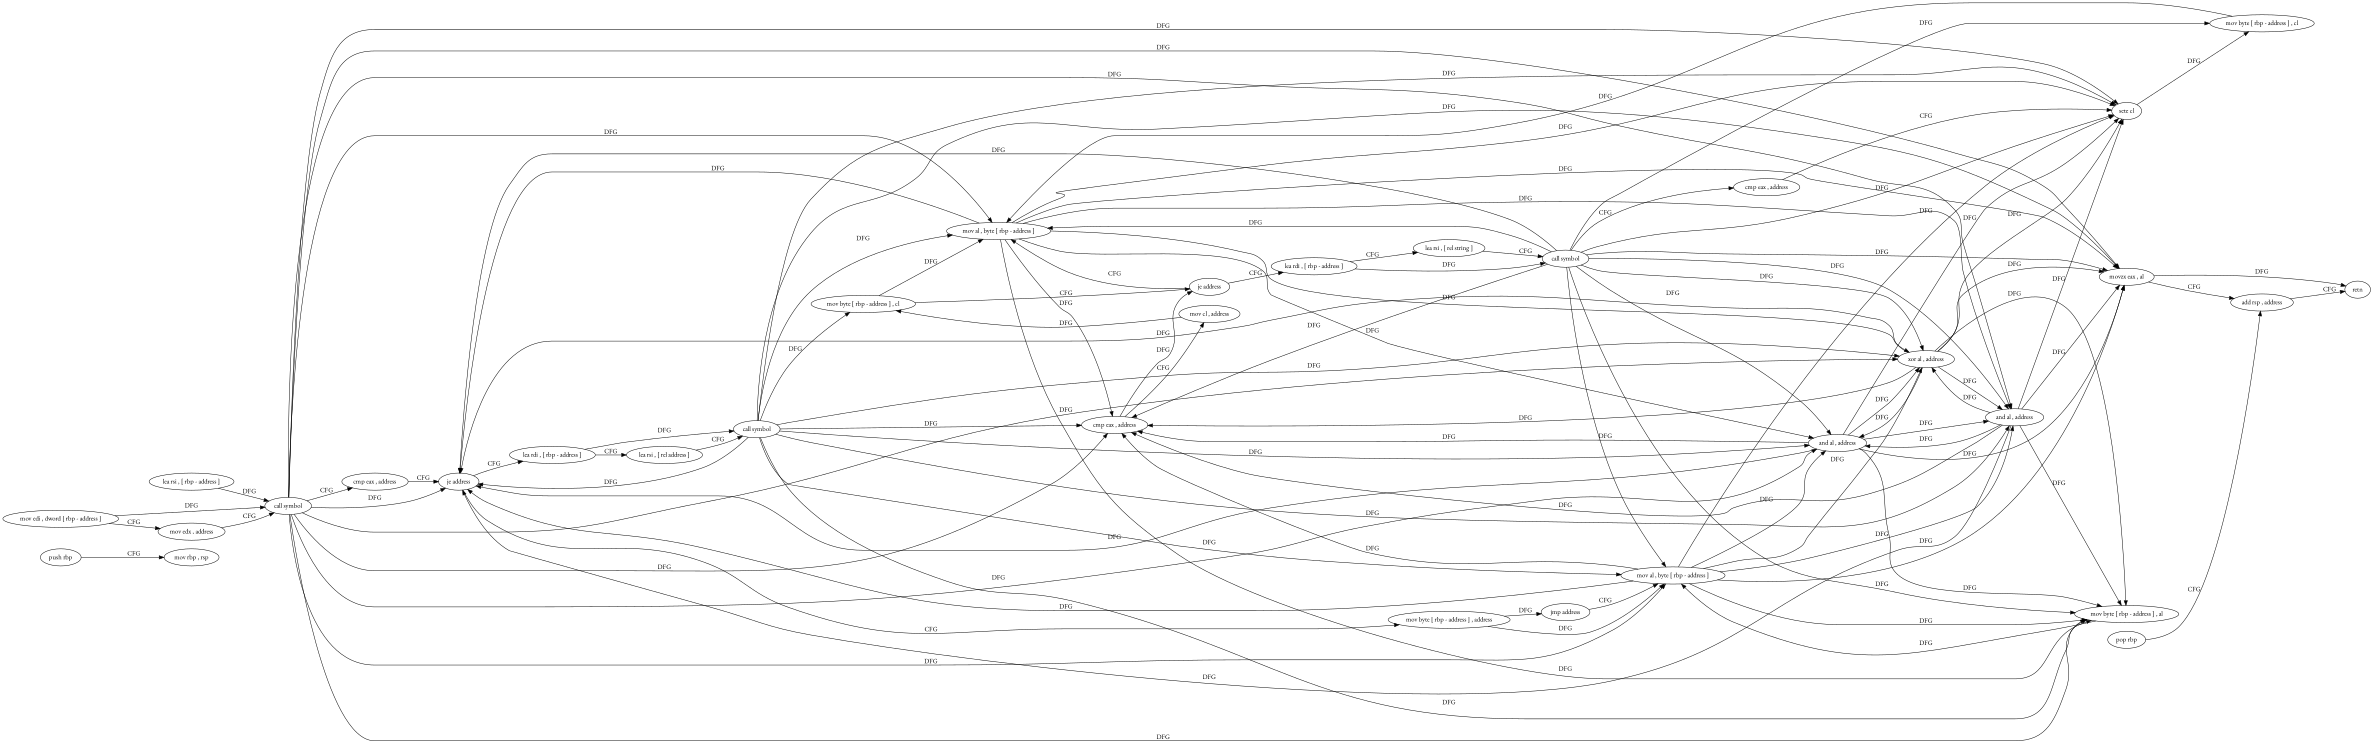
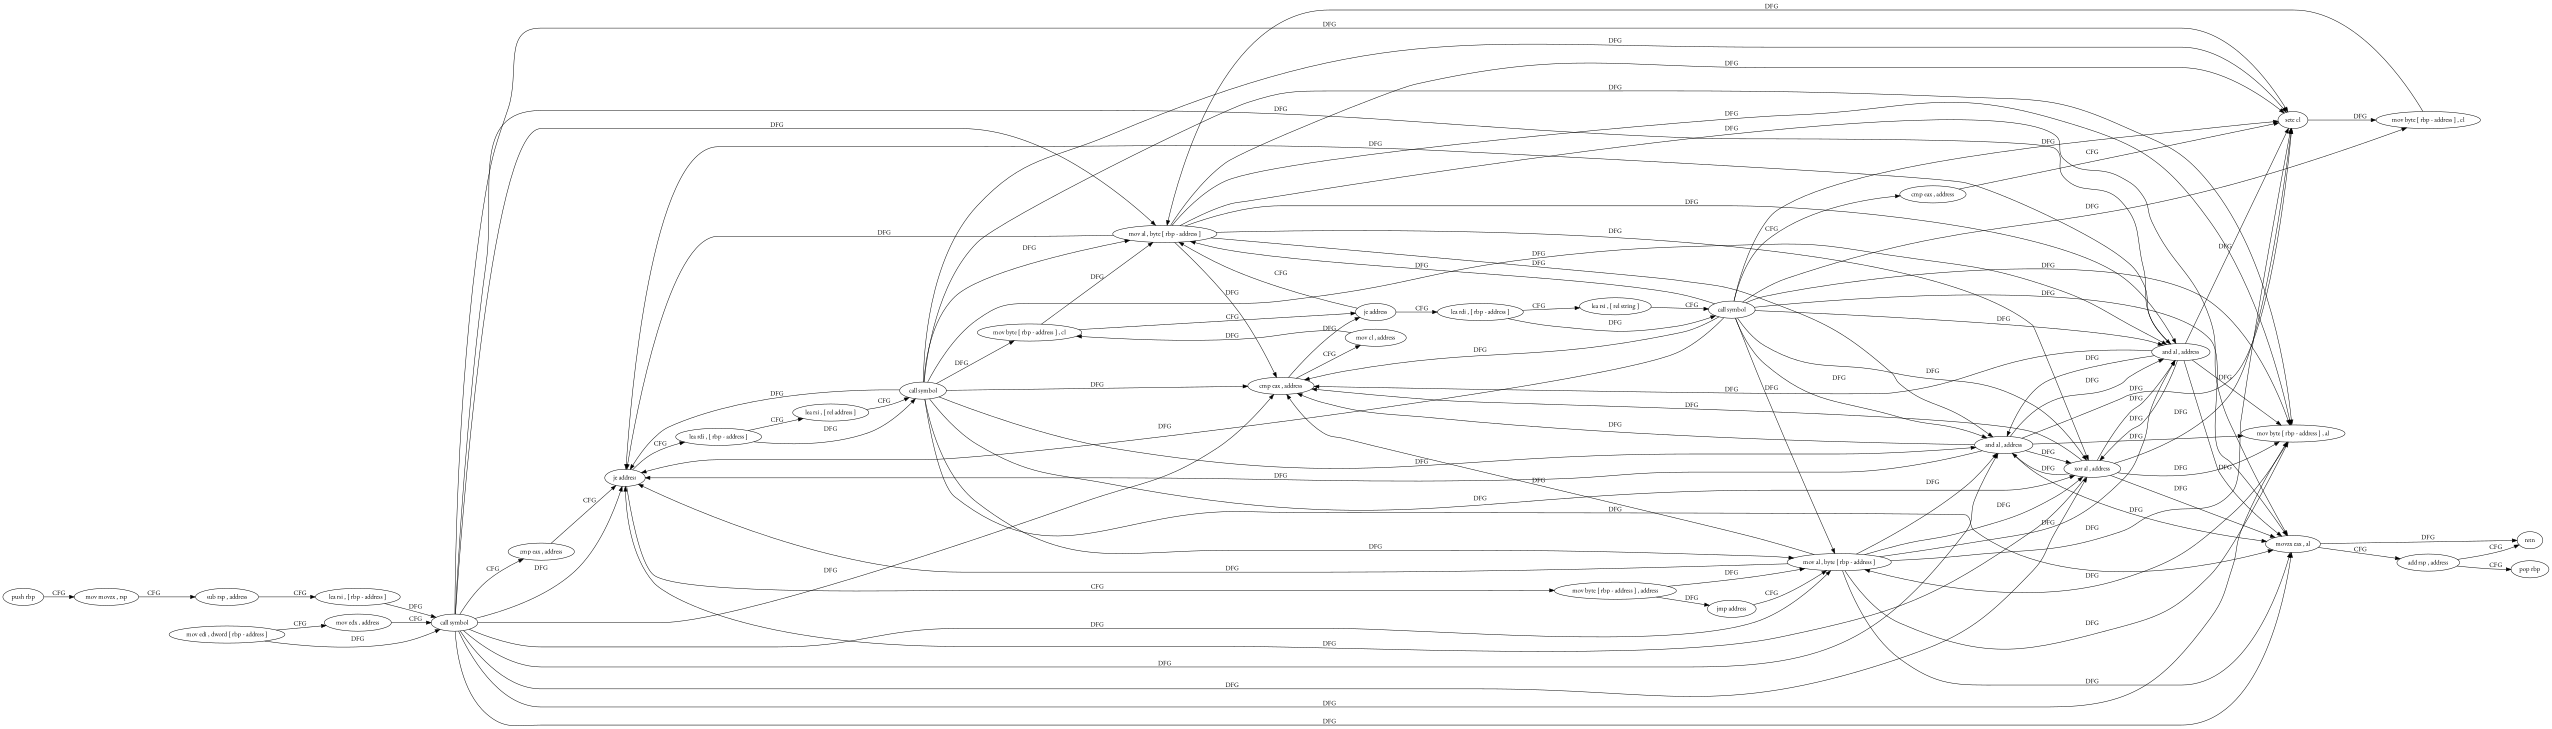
edge "pop rbp" -> "add rsp , address": reversed
node "mov rbp , rsp": label "mov rbp , rsp" -> "mov movzx , rsp"
node "sub rsp , address": added
